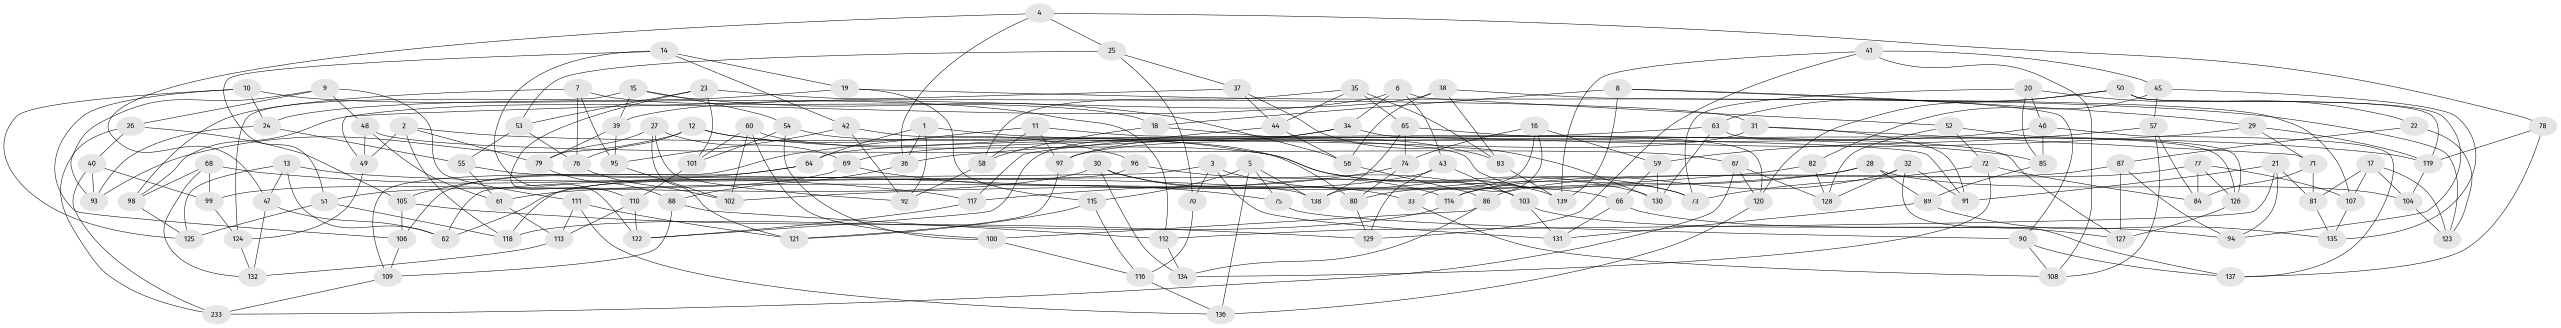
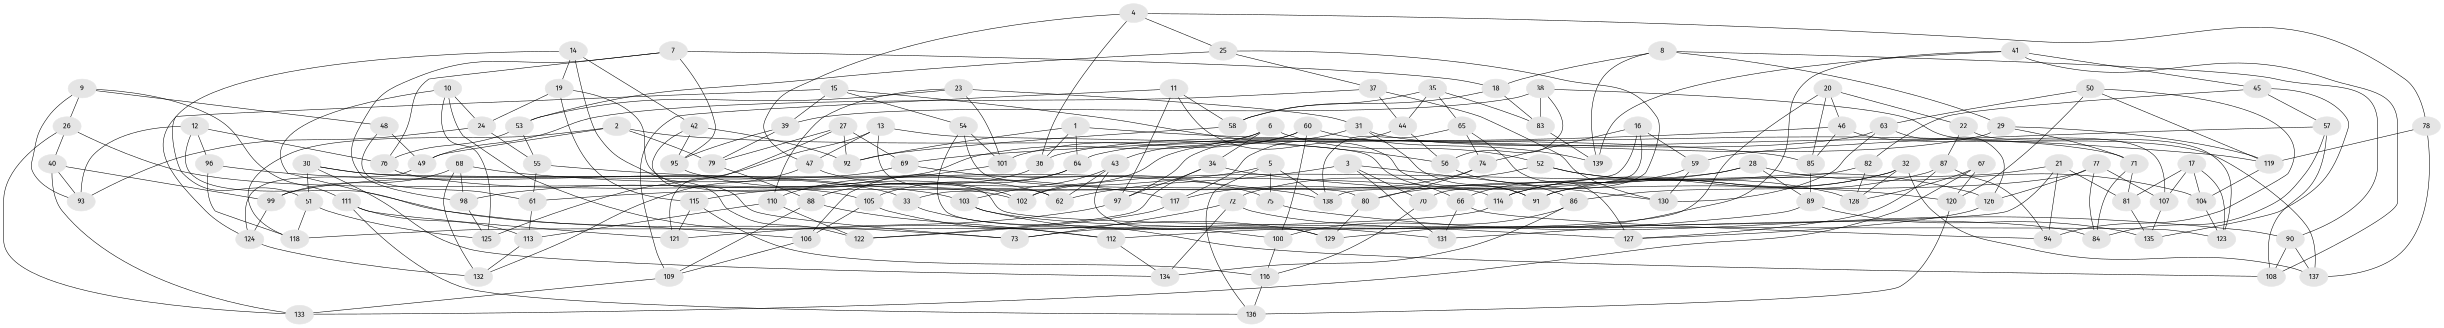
edge "48" -- "67": removed
node "233": label "233" -> "133"
